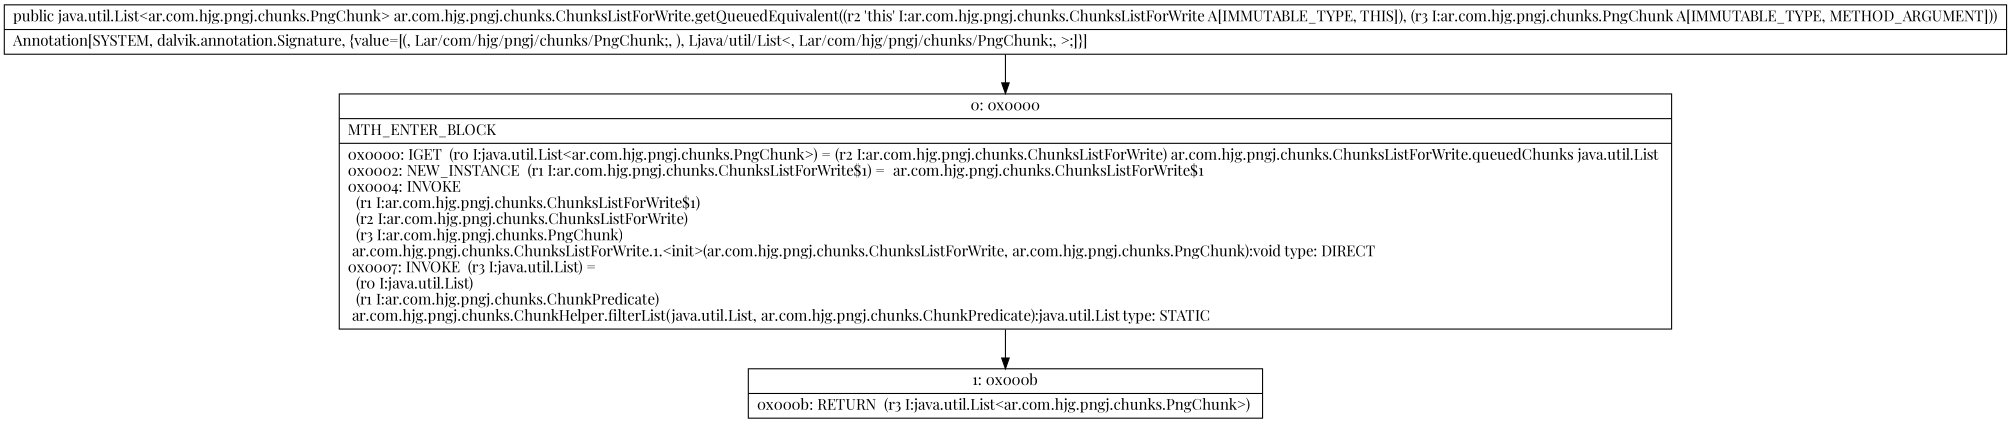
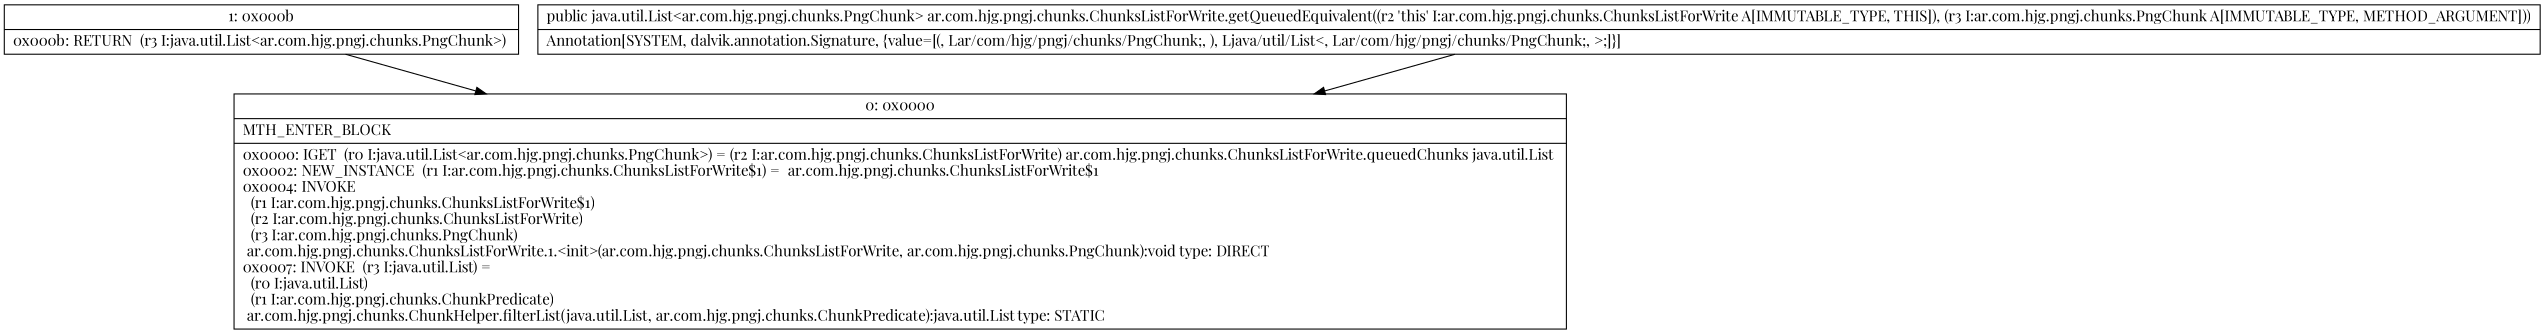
edge "0: 0x0000" -> "1: 0x000b": reversed
